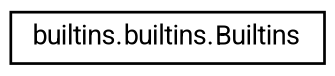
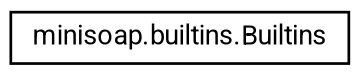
node "builtins.builtins.Builtins": label "builtins.builtins.Builtins" -> "minisoap.builtins.Builtins"
